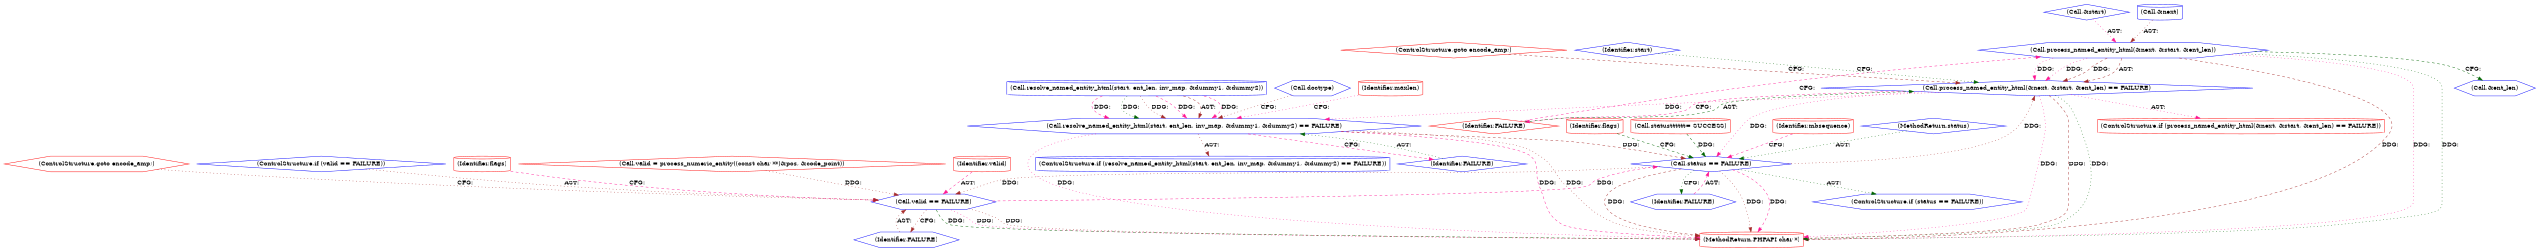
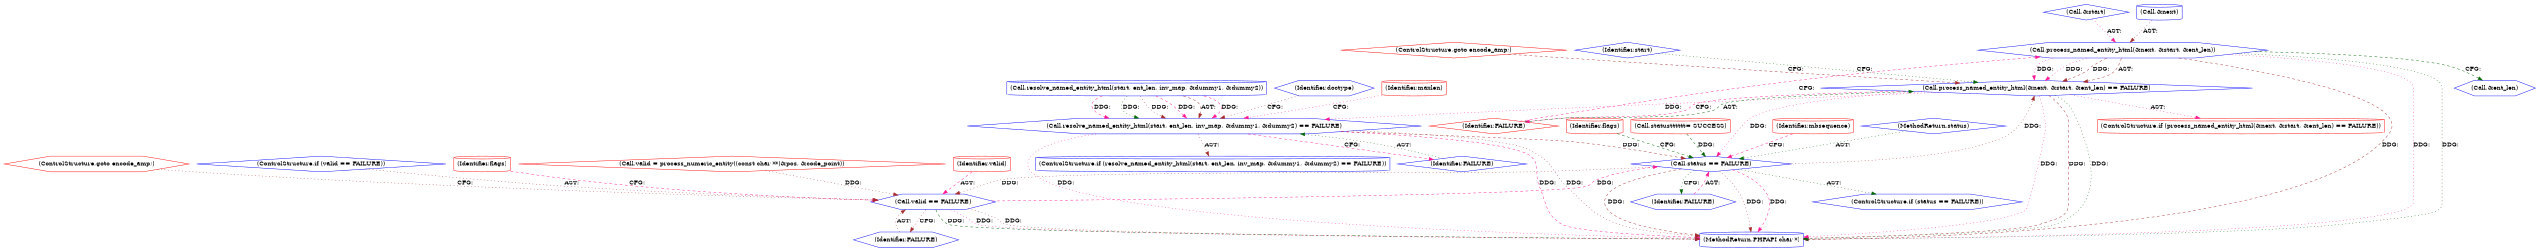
node "(Call,doctype)": label "(Call,doctype)" -> "(Identifier,doctype)"
node "(MethodReturn,PHPAPI char *)": color red -> blue
